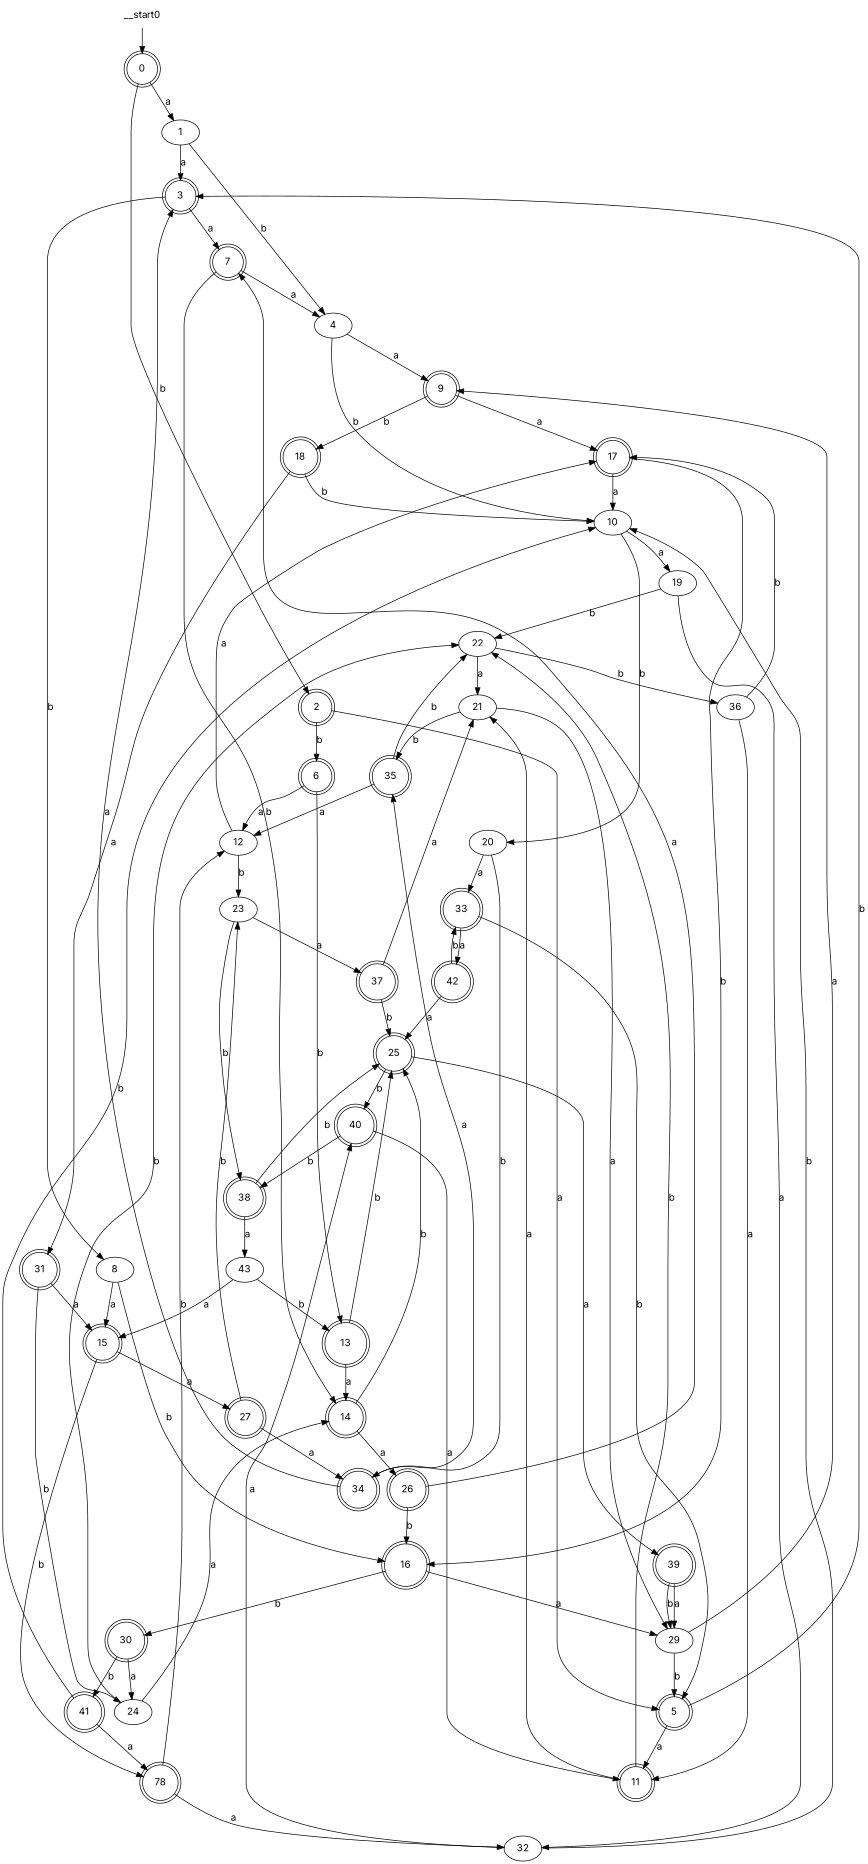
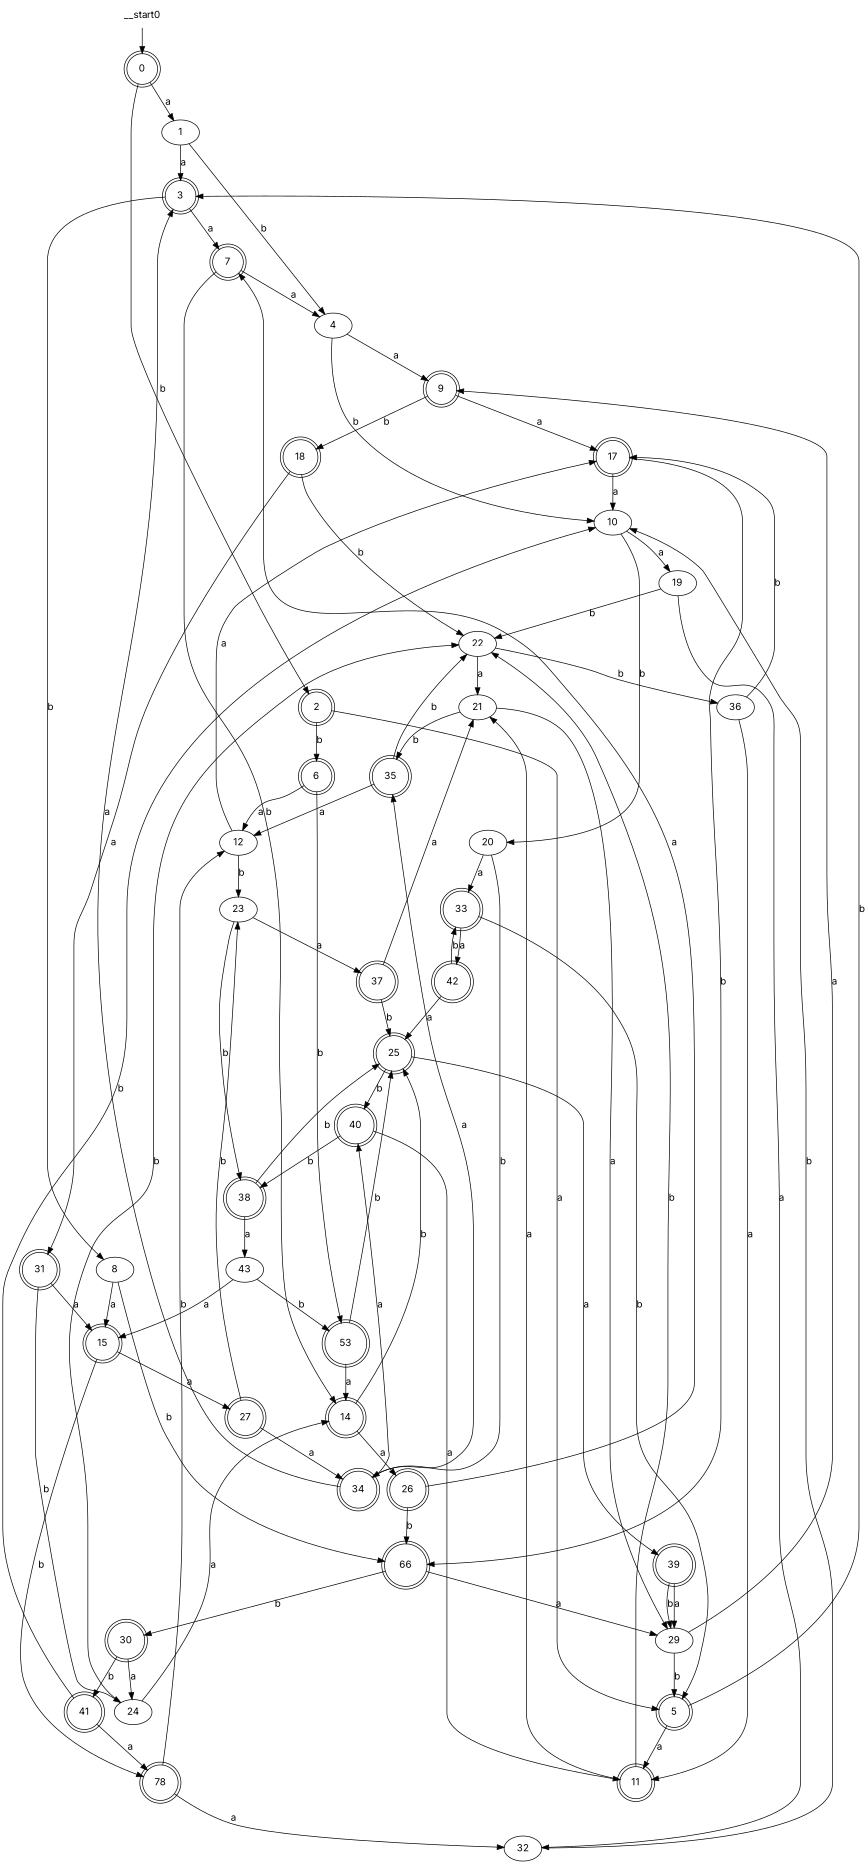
edge "18" -> "10": now "18" -> "22"
node "13": label "13" -> "53"
node "16": label "16" -> "66"
edge "32" -> "40": now "34" -> "40"
